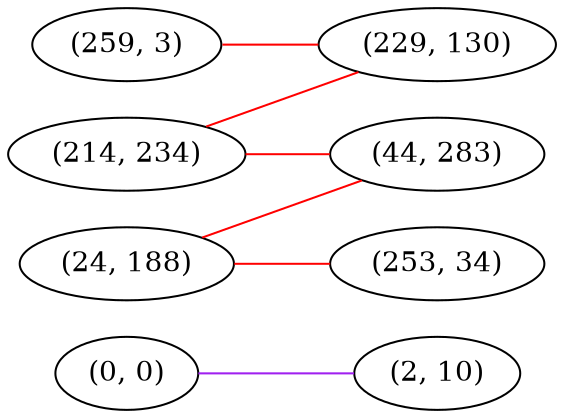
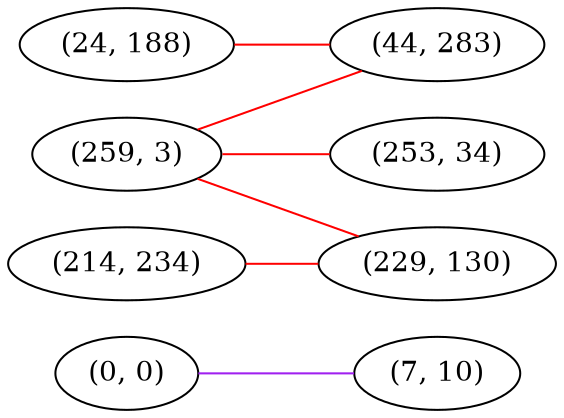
edge "(214, 234)" -- "(44, 283)": now "(259, 3)" -- "(44, 283)"
edge "(24, 188)" -- "(253, 34)": now "(259, 3)" -- "(253, 34)"
node "(2, 10)": label "(2, 10)" -> "(7, 10)"
